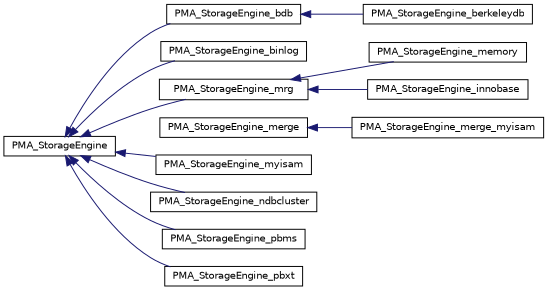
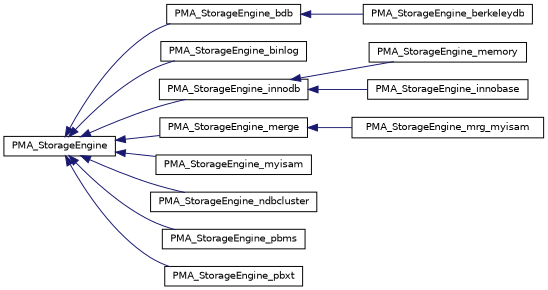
node "PMA_StorageEngine_mrg": label "PMA_StorageEngine_mrg" -> "PMA_StorageEngine_innodb"
node "PMA_StorageEngine_merge_myisam": label "PMA_StorageEngine_merge_myisam" -> "PMA_StorageEngine_mrg_myisam"
edge "PMA_StorageEngine_merge" -> "PMA_StorageEngine": added
